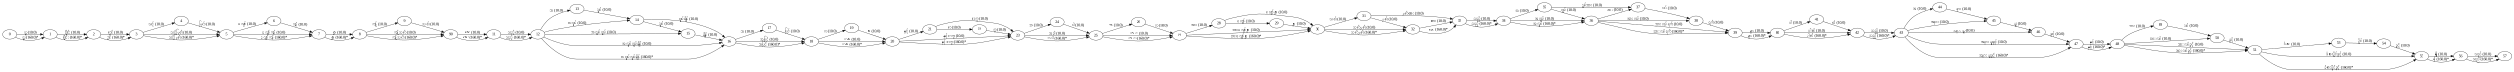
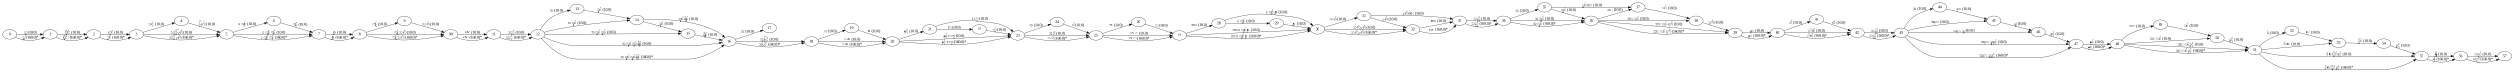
node "52": added
edge "17" -> "18": removed, label "ပြင် (10.0)"
